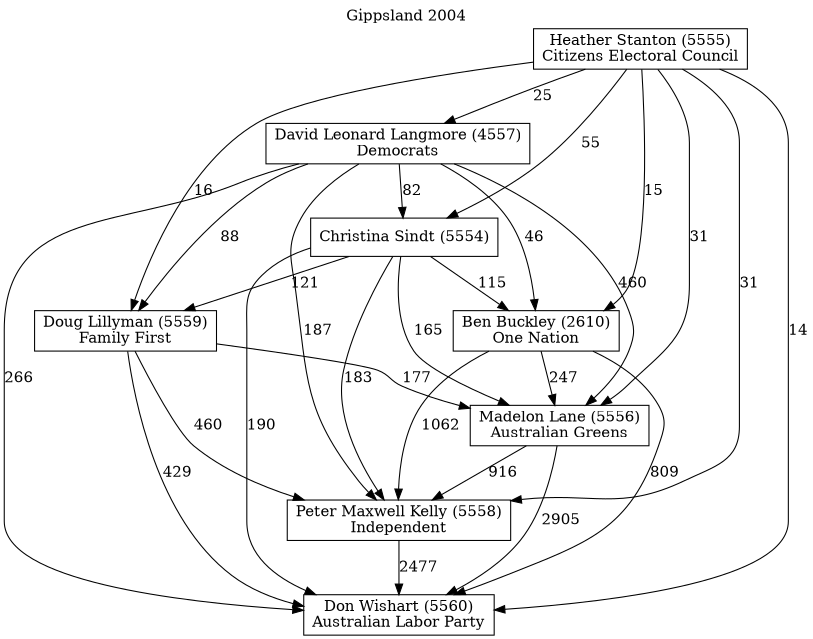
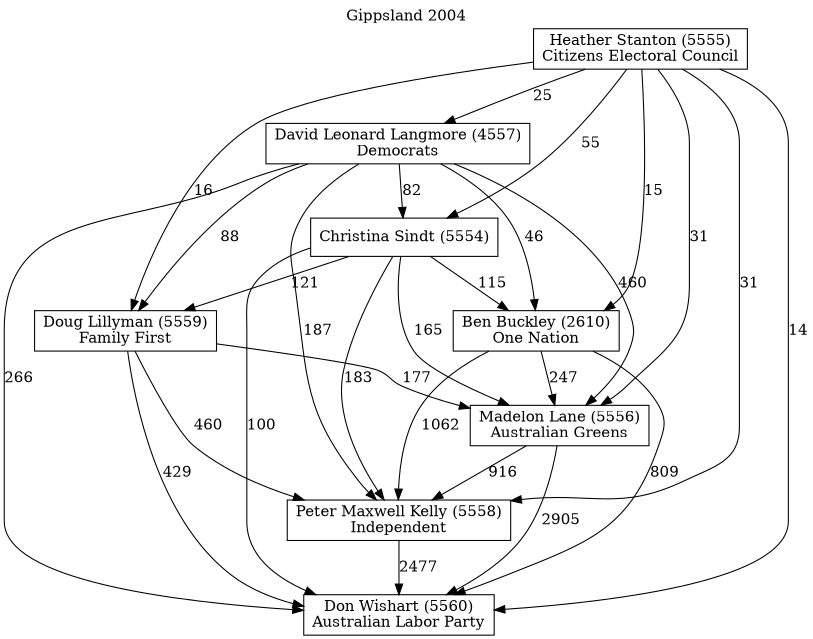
edge "Christina Sindt (5554)" -> "Don Wishart (5560) Australian Labor Party": label "190" -> "100"
